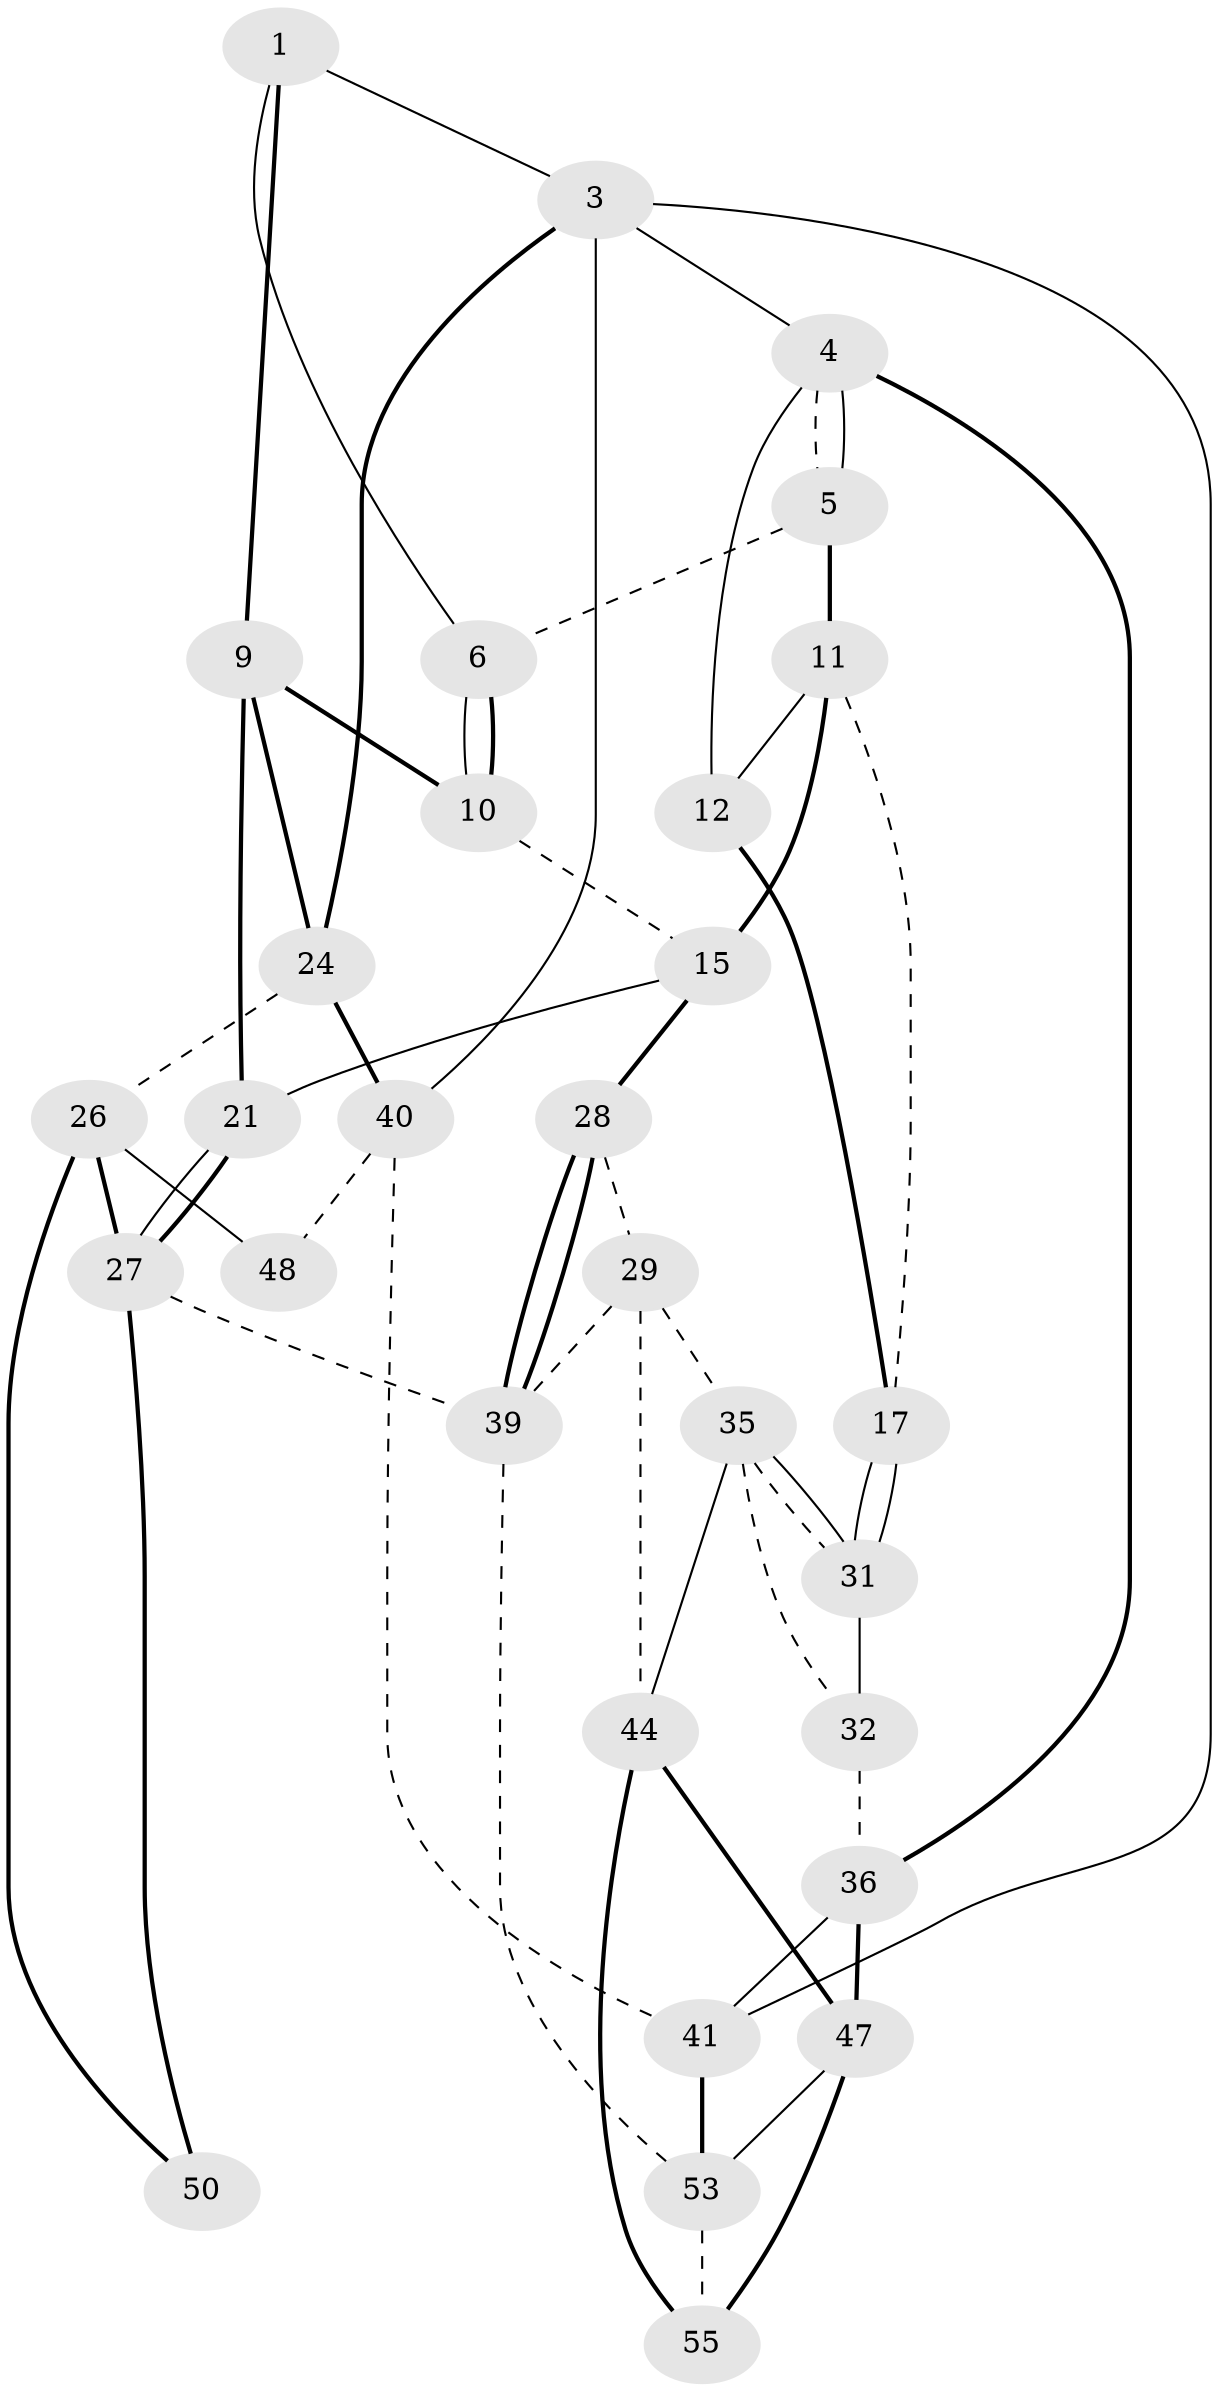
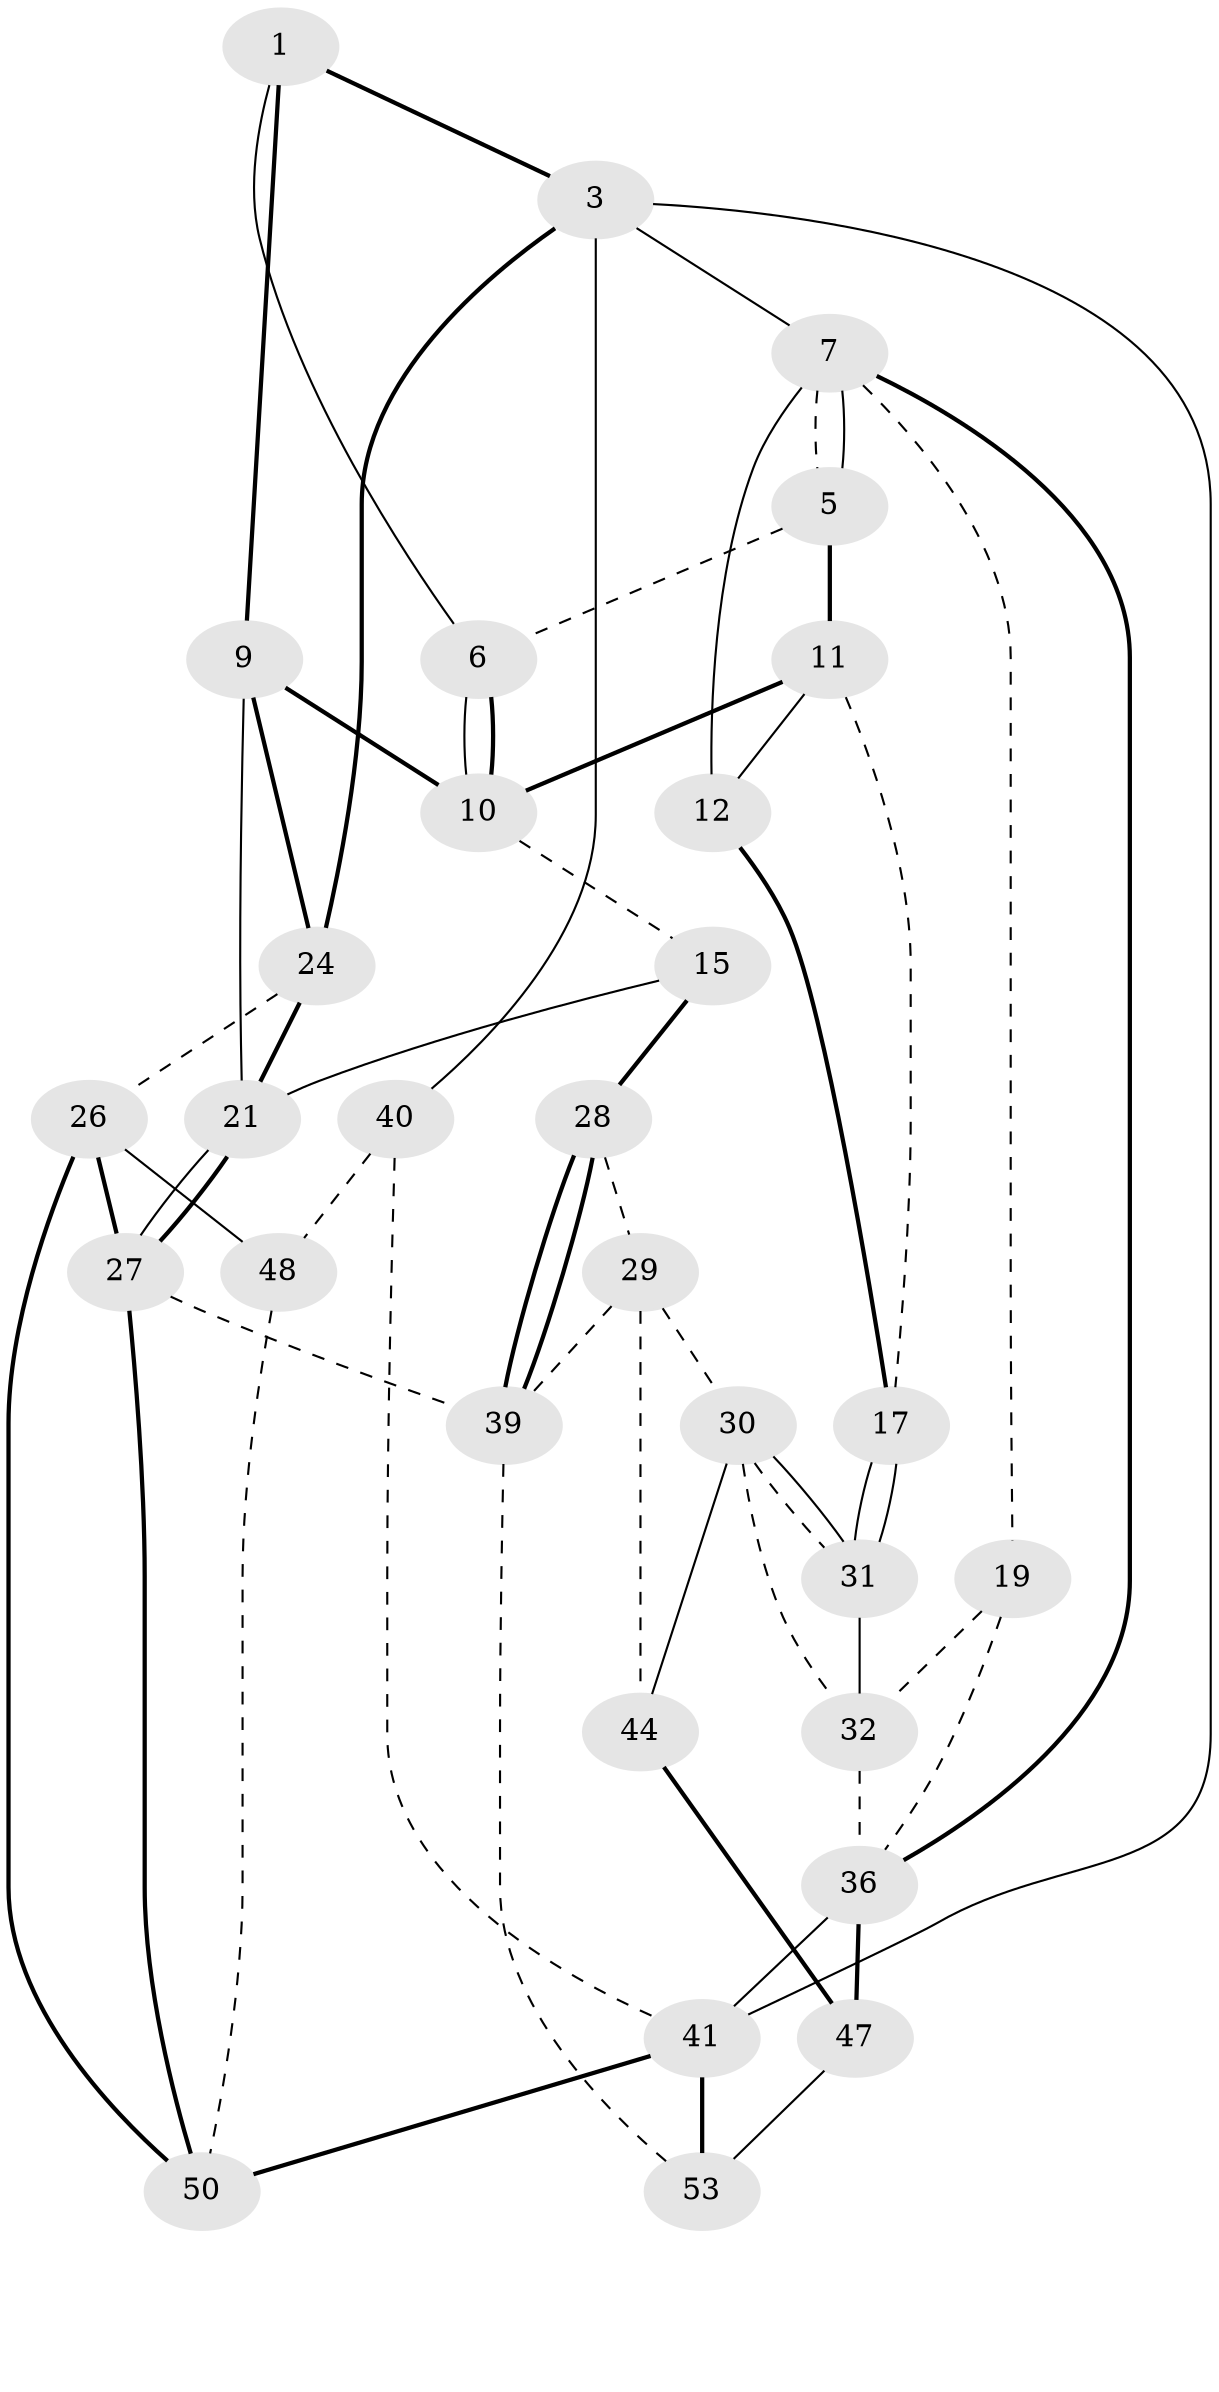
edge "1" -- "3": style solid -> bold
node "4": label "4" -> "7"
edge "11" -- "15": now "11" -- "10"
edge "9" -- "21": style bold -> solid
edge "24" -- "40": now "24" -- "21"
node "35": label "35" -> "30"
node "19": added
edge "48" -- "50": added
edge "41" -- "50": added
node "55": removed
